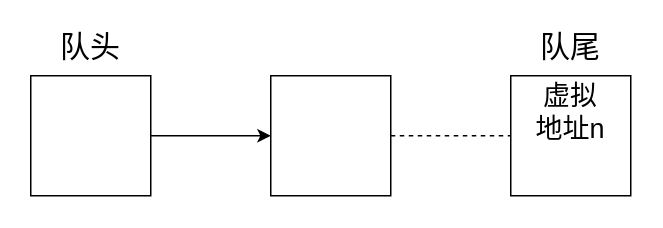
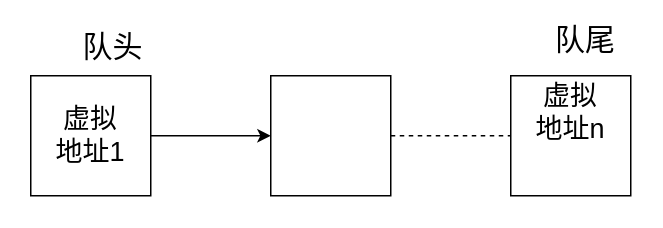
node "队头": moved (91, 46) -> (113, 46)
node "队尾": moved (571, 46) -> (586, 38)
node "虚拟地址1": added
